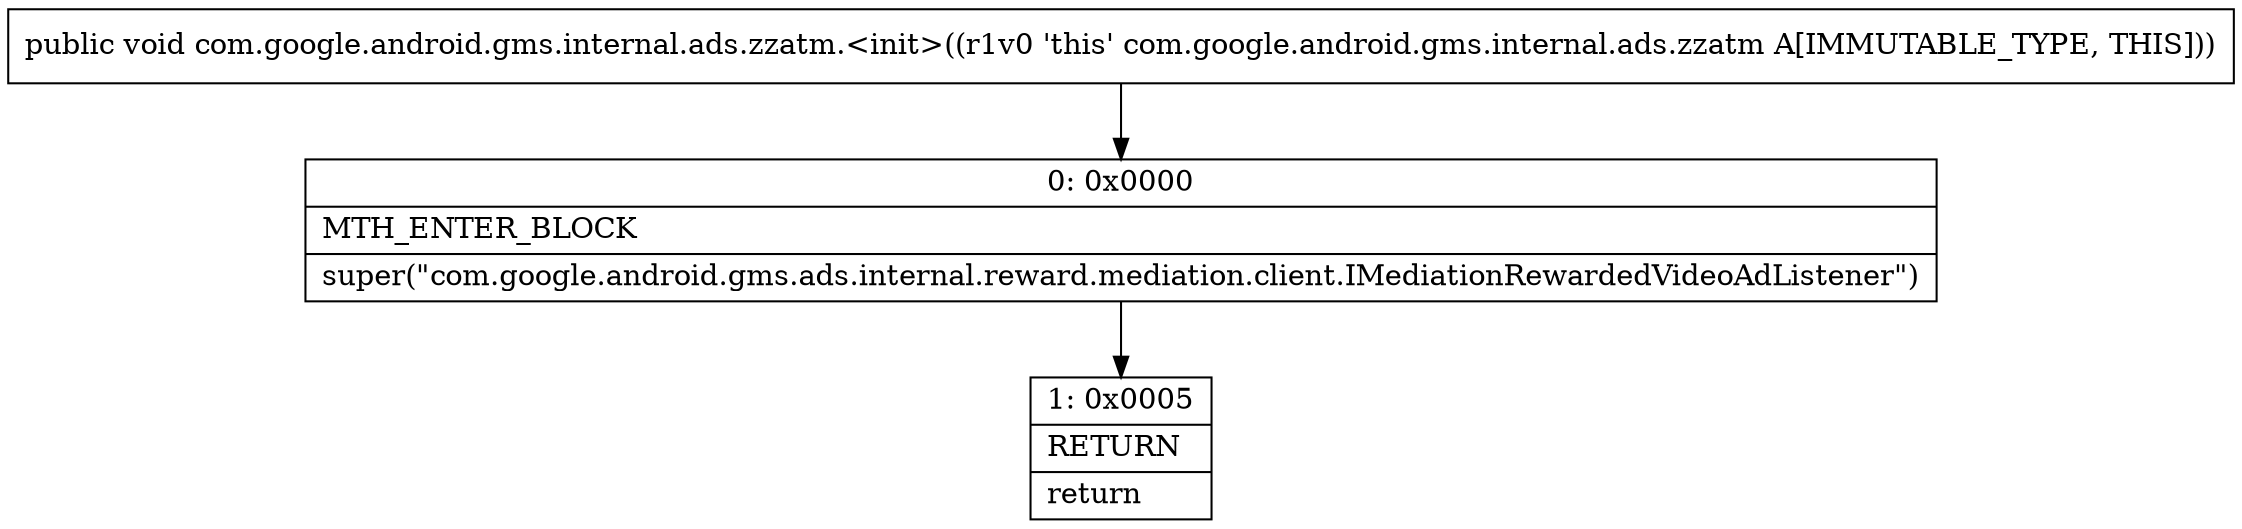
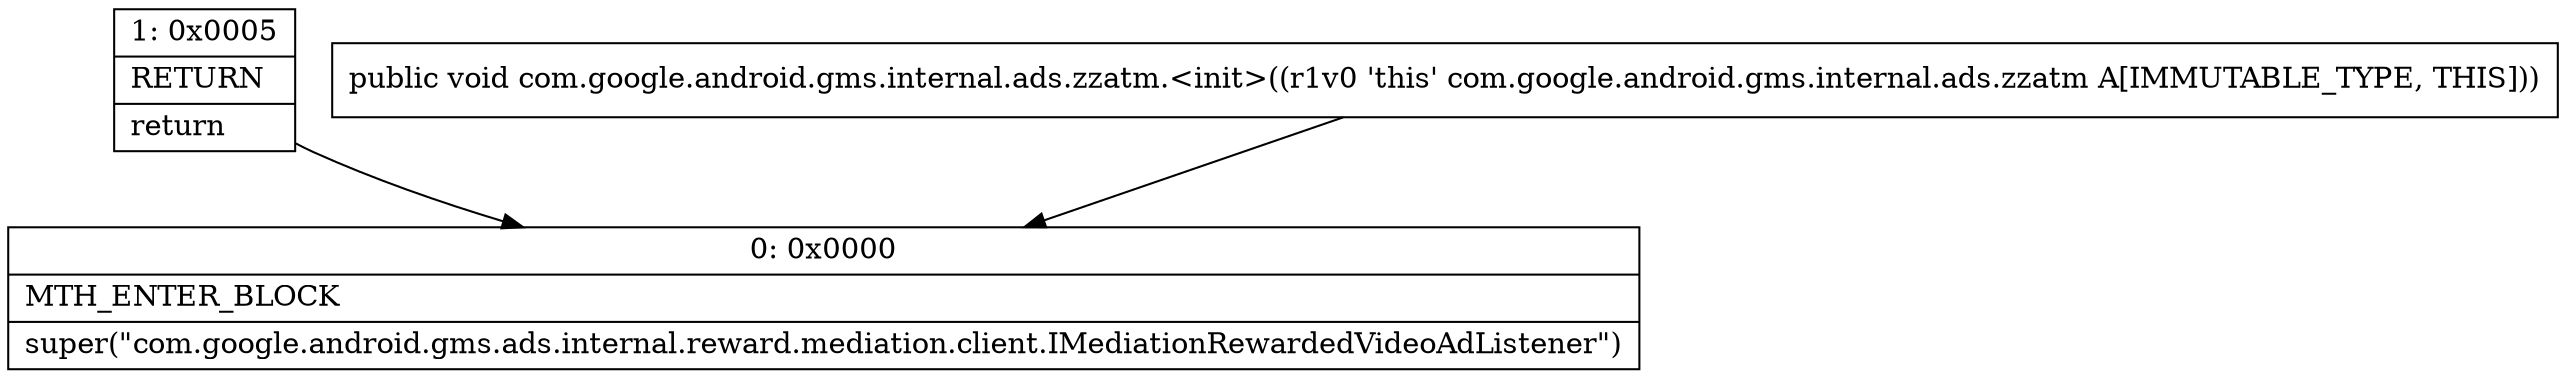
edge "0: 0x0000" -> "1: 0x0005": reversed
